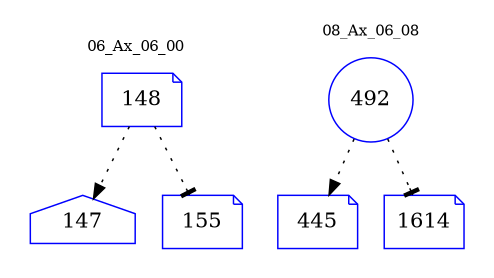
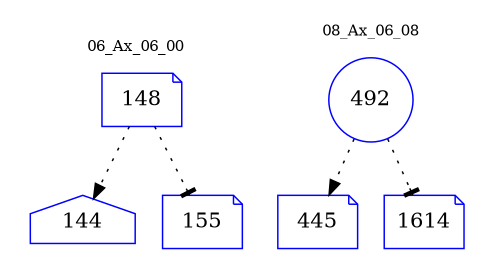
node "147": label "147" -> "144"
